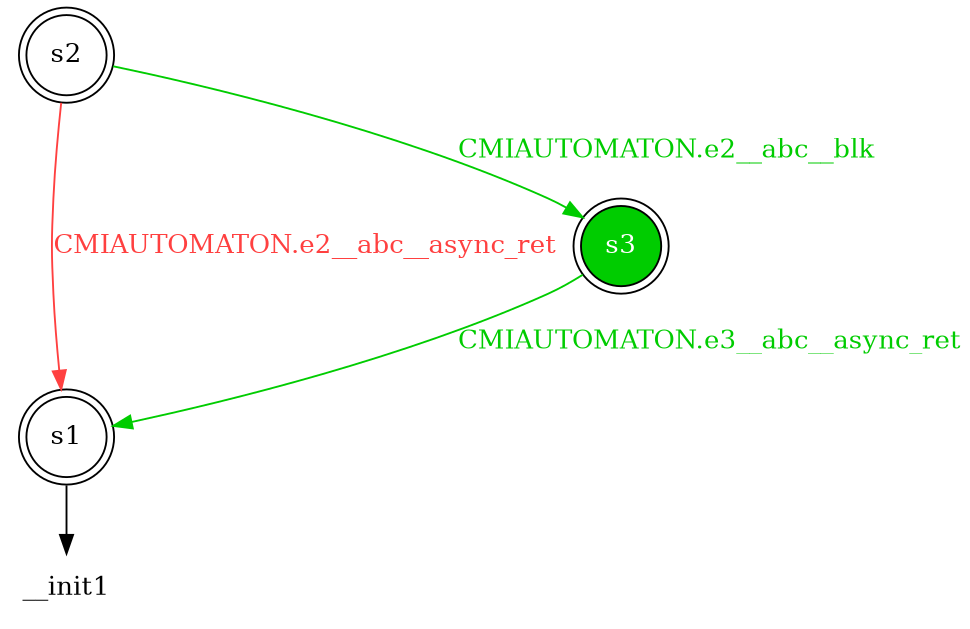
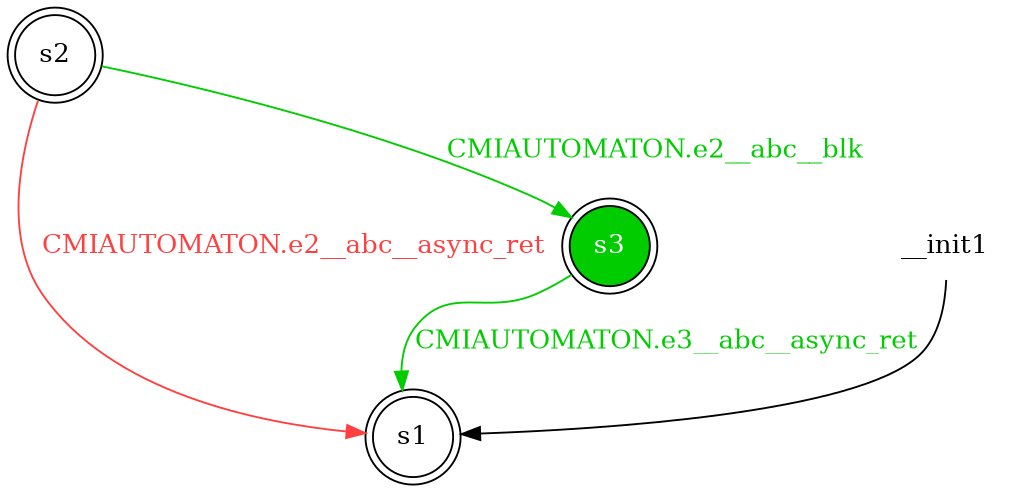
edge "s1" -> "__init1": reversed
